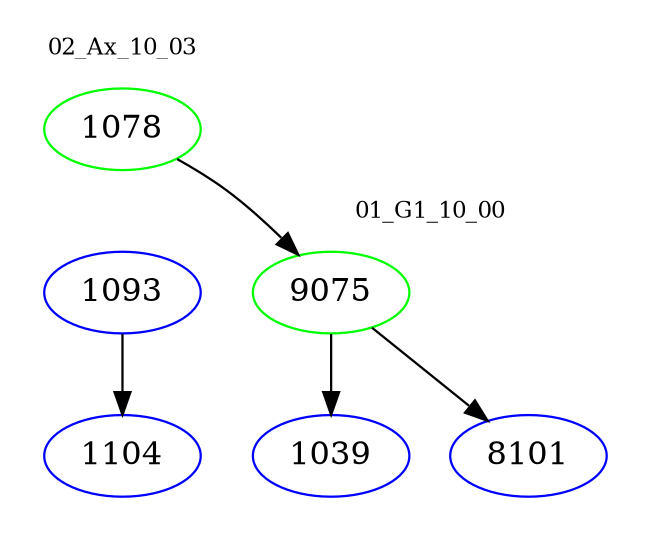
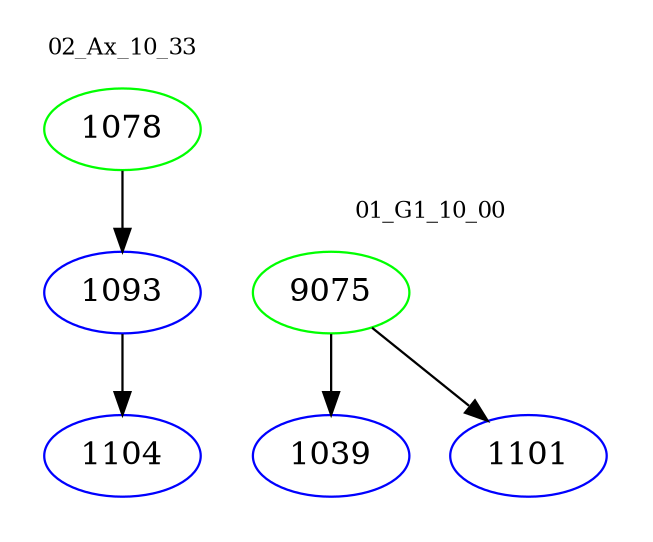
cluster "02_Ax_10_03": label "02_Ax_10_03" -> "02_Ax_10_33"
edge "1078" -> "9075": now "1078" -> "1093"
node "8101": label "8101" -> "1101"
